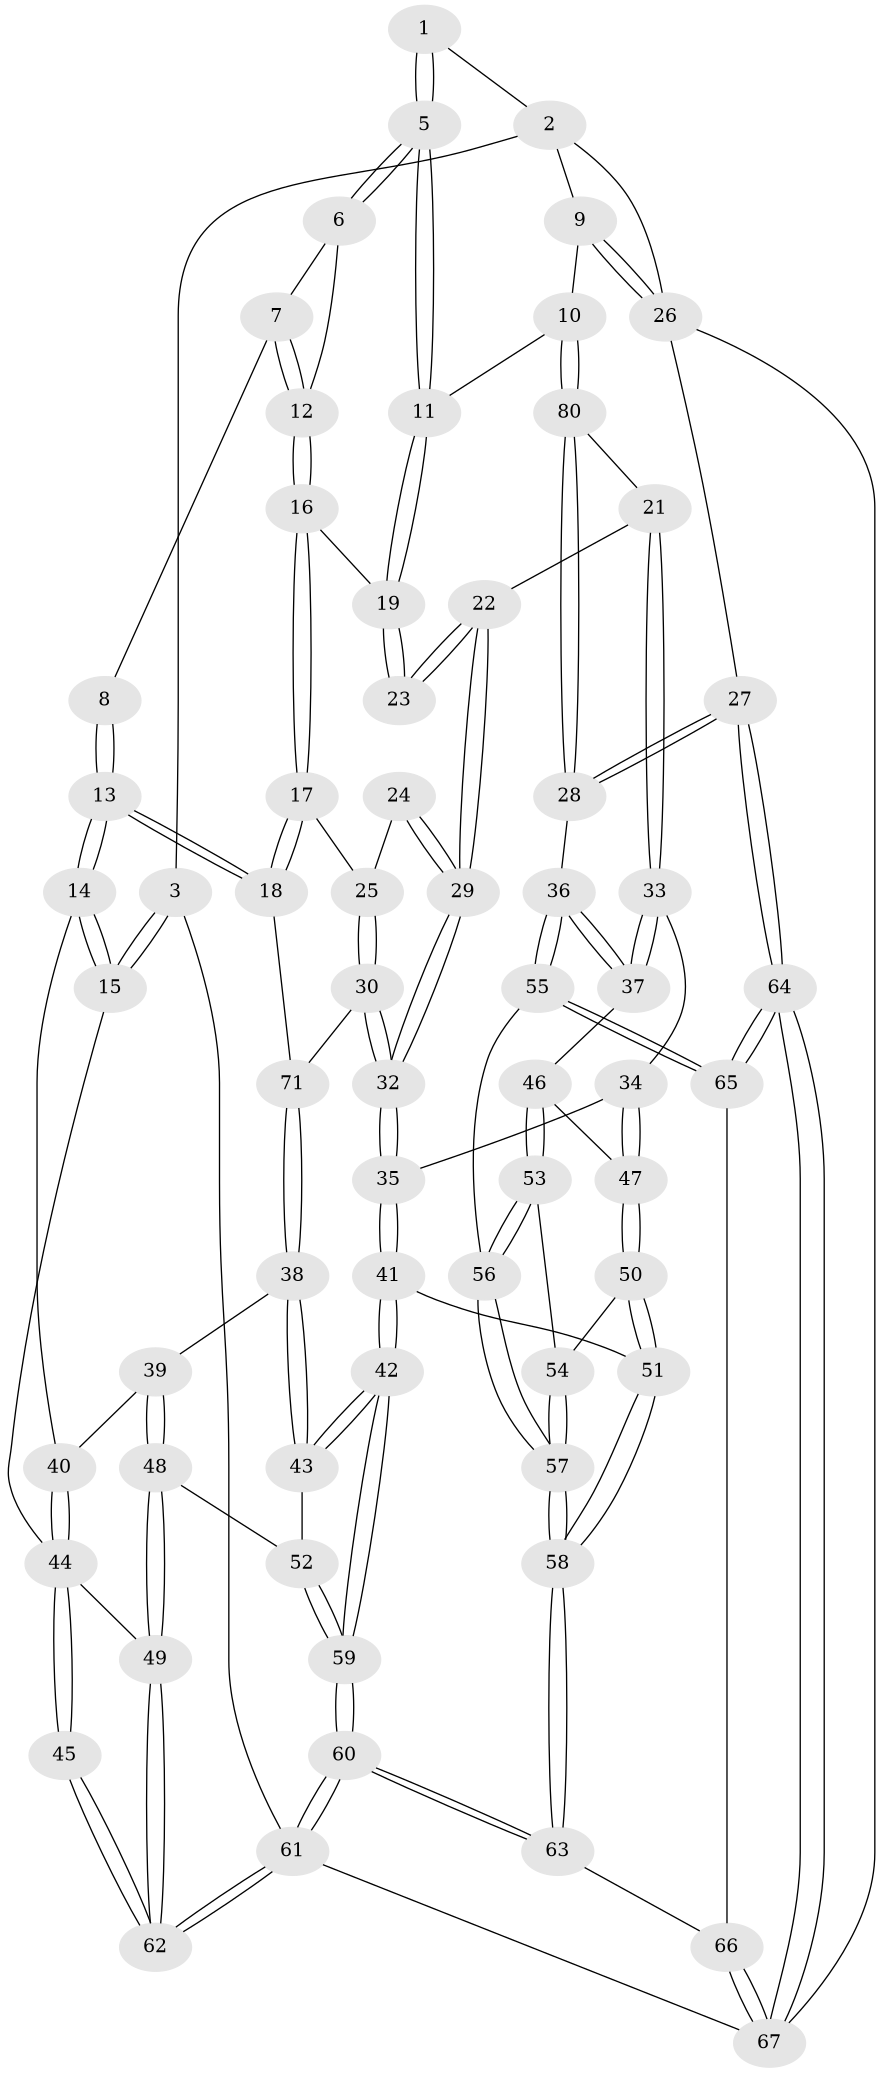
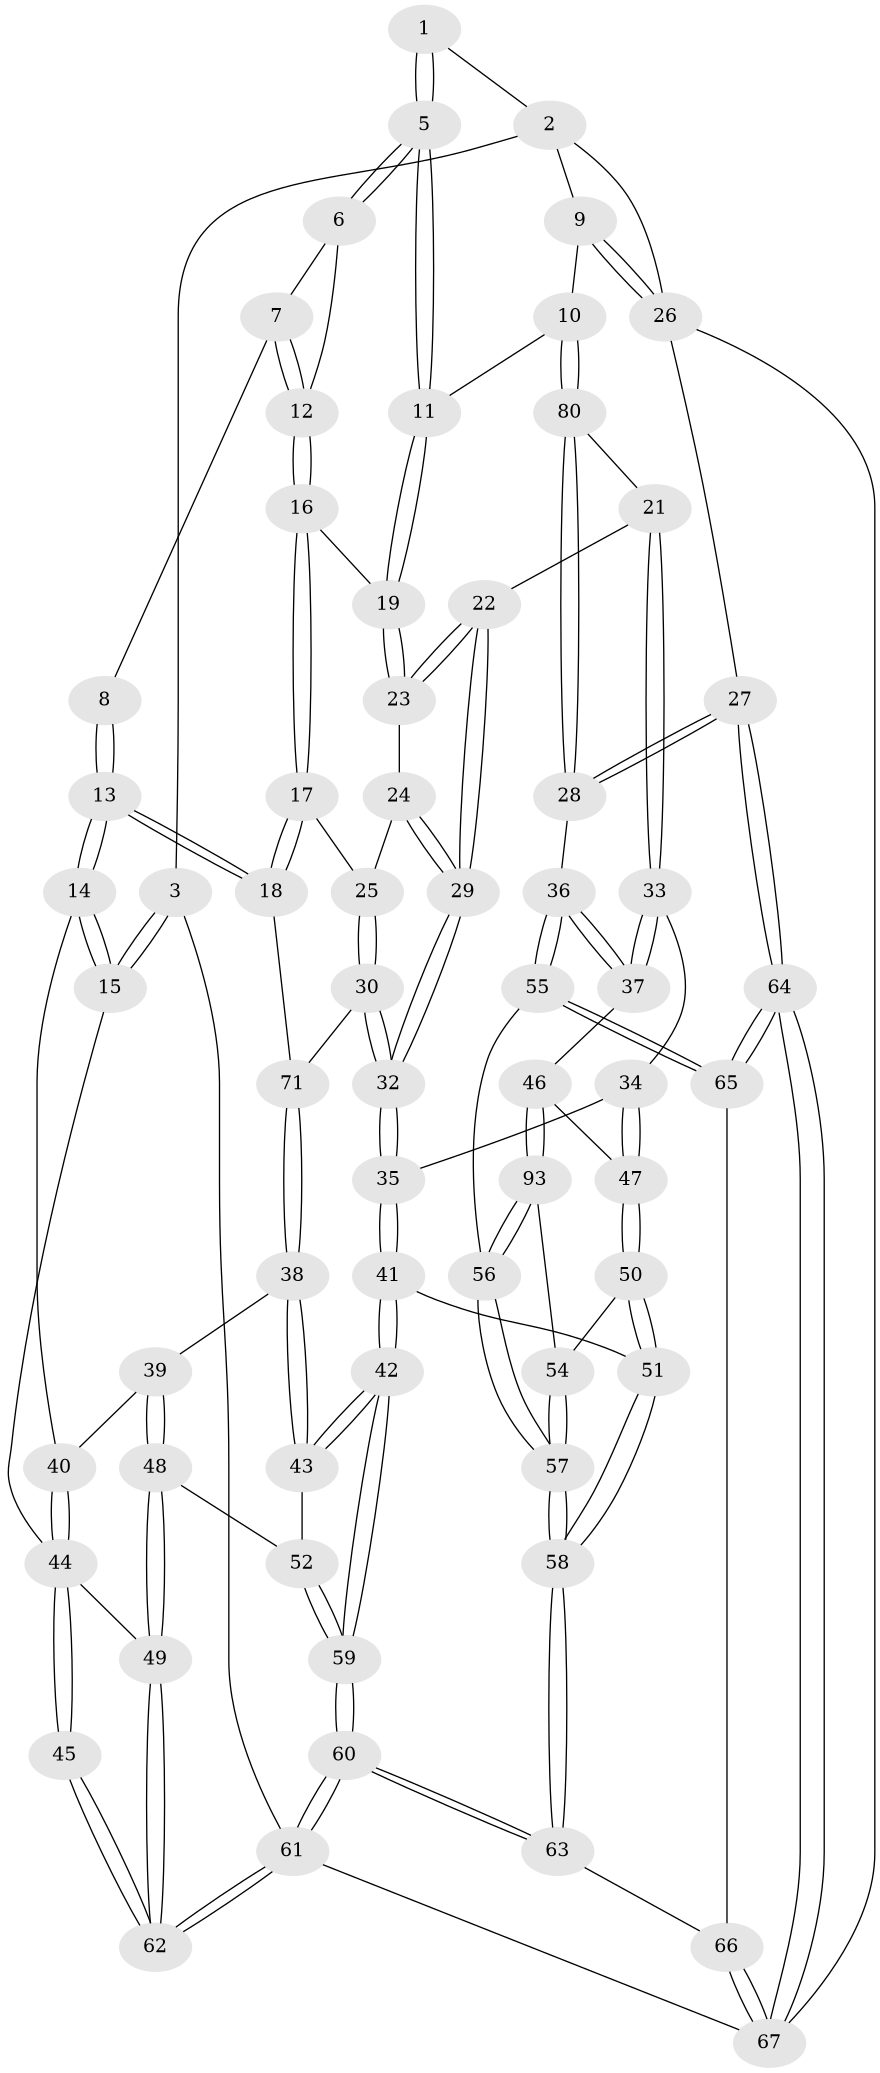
edge "23" -- "24": added
node "53": label "53" -> "93"
